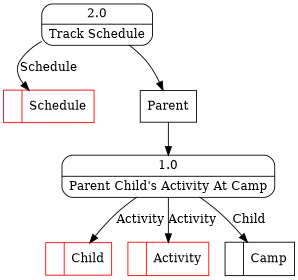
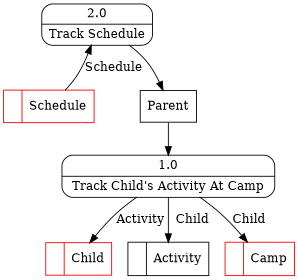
edge "2.0" -> "Schedule": reversed
node "1.0": text "Parent Child's Activity At Camp" -> "Track Child's Activity At Camp"
edge "1.0" -> "Activity": label "Activity" -> "Child"
node "Activity": color red -> black
node "Camp": color black -> red
